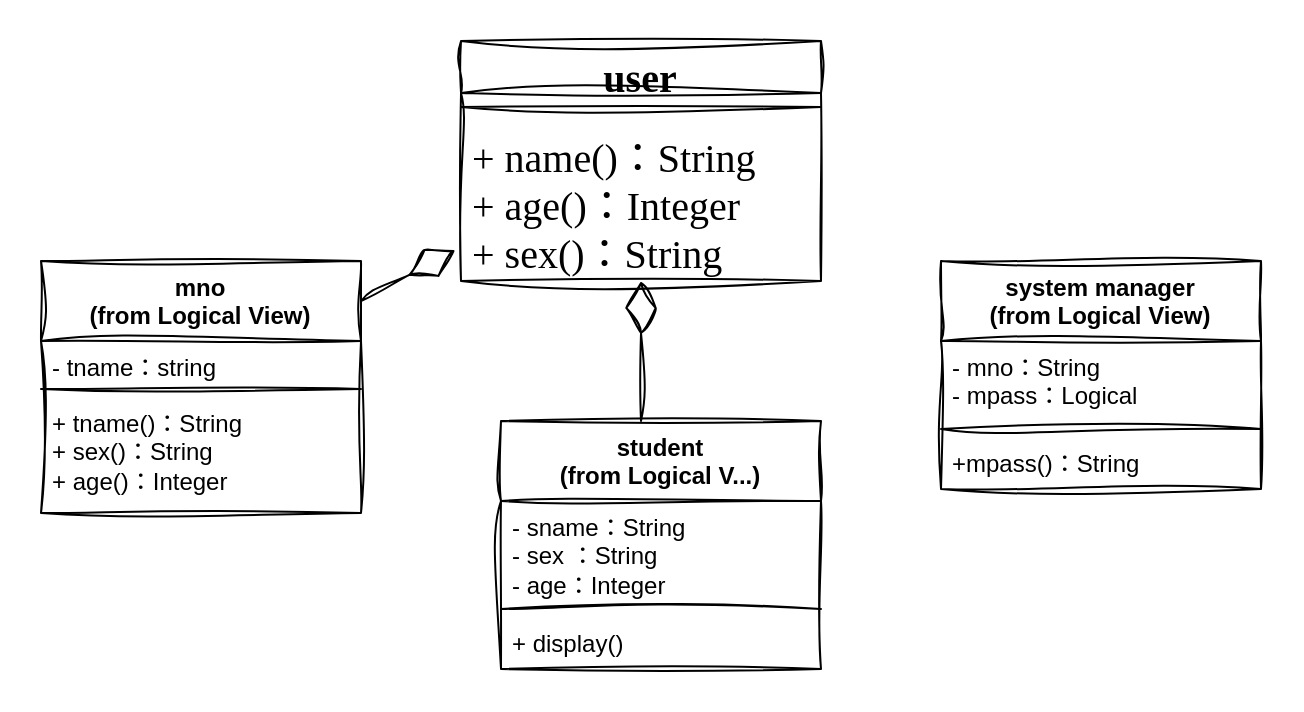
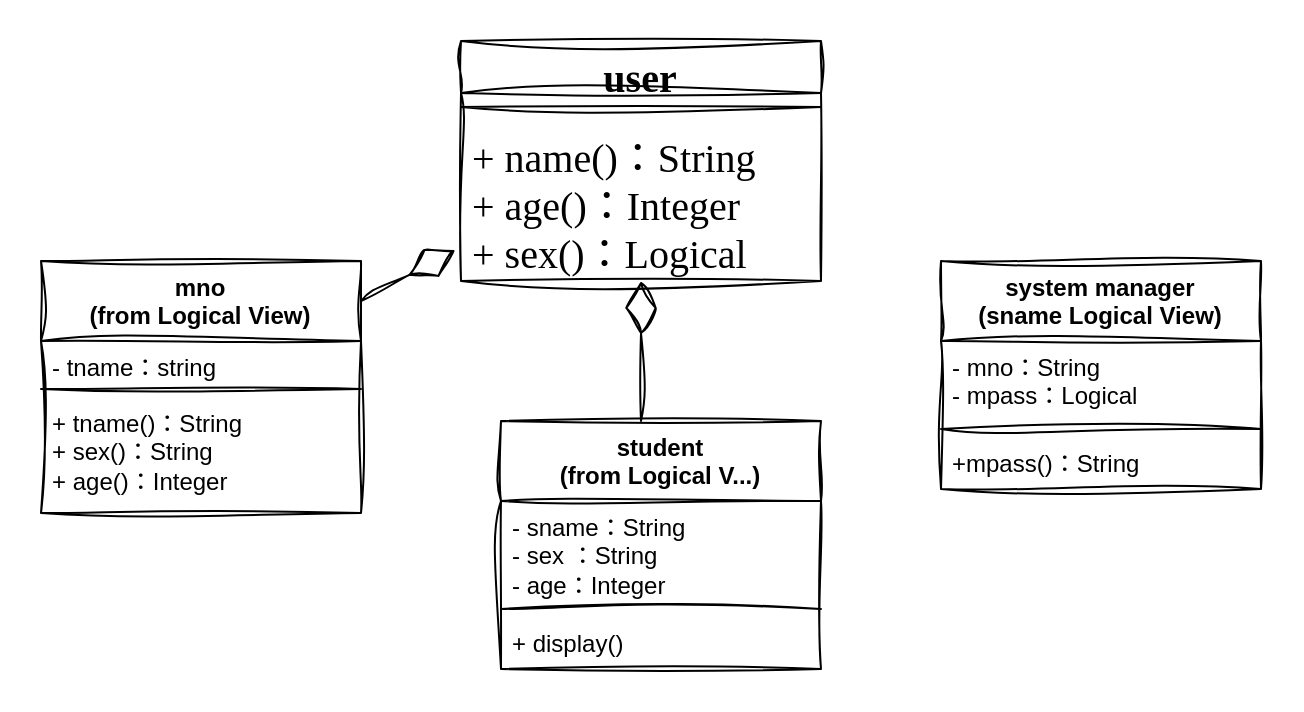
node "+ name()：String + age()：Integer + sex()：String": label "+ name()：String + age()：Integer + sex()：String" -> "+ name()：String + age()：Integer + sex()：Logical"
node "system manager (from Logical View)": label "system manager (from Logical View)" -> "system manager (sname Logical View)"
